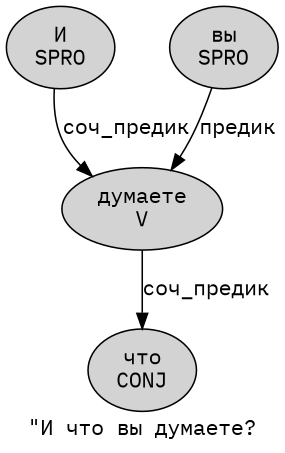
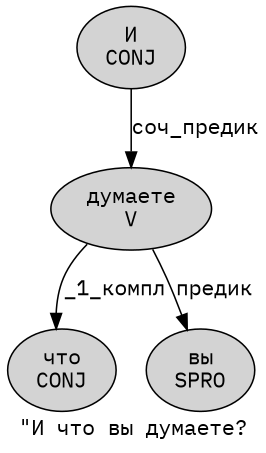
node "И SPRO": label "И SPRO" -> "И CONJ"
edge "вы SPRO" -> "думаете V": reversed
edge "думаете V" -> "что CONJ": label "соч_предик" -> "_1_компл"
